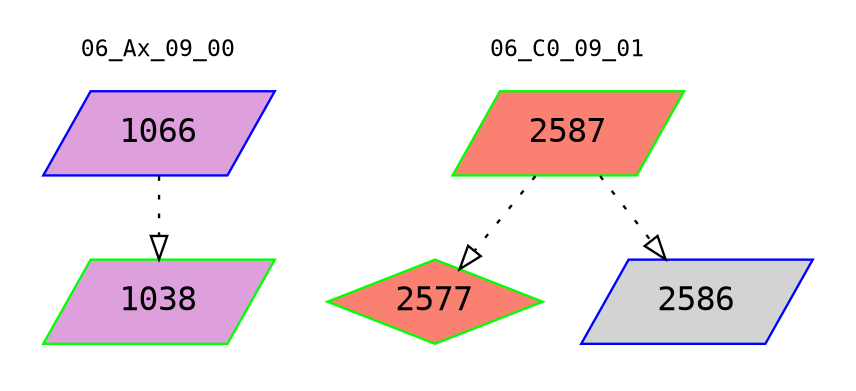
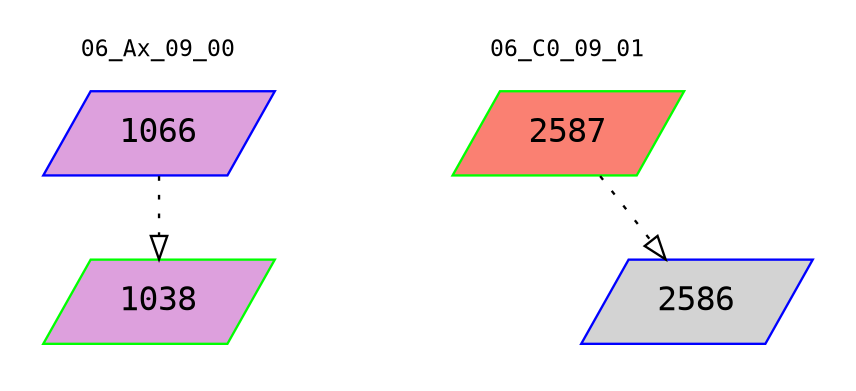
node "2577": removed
